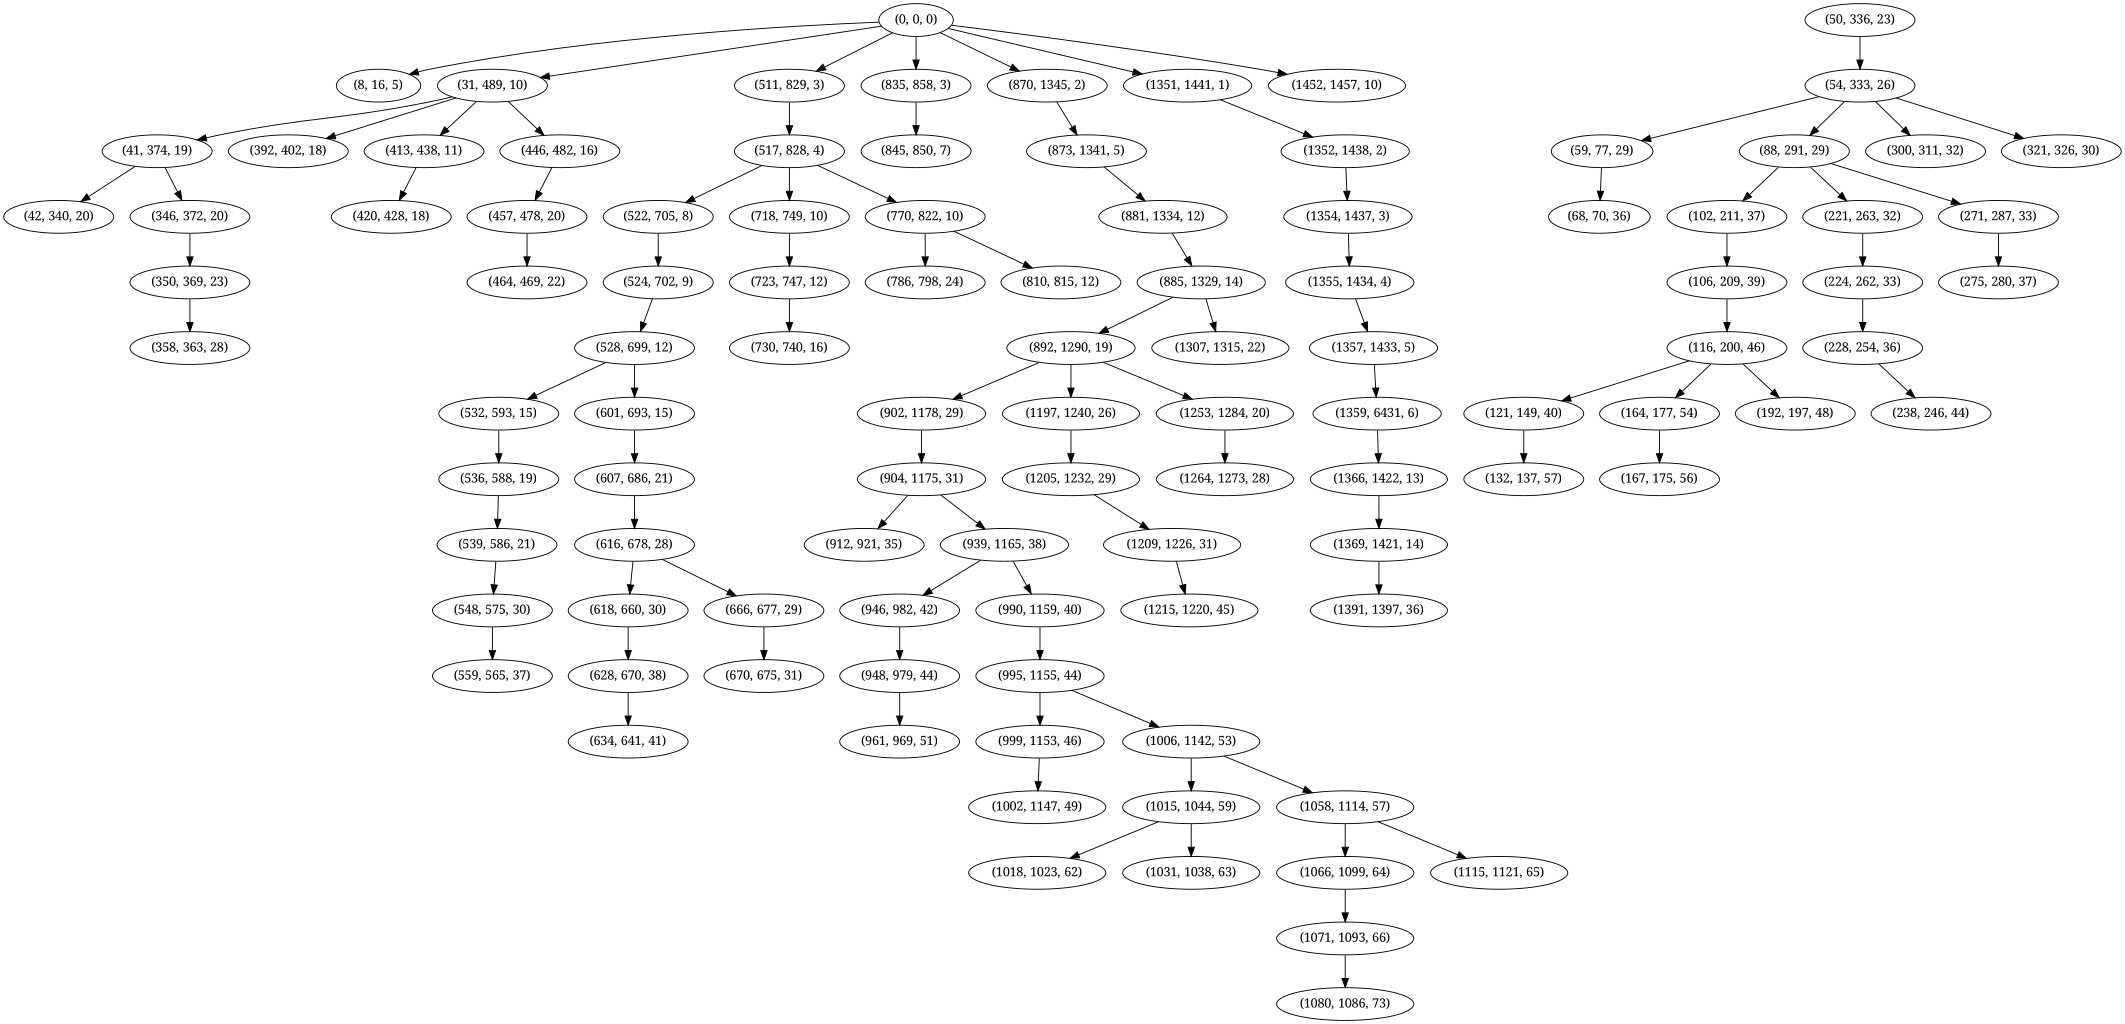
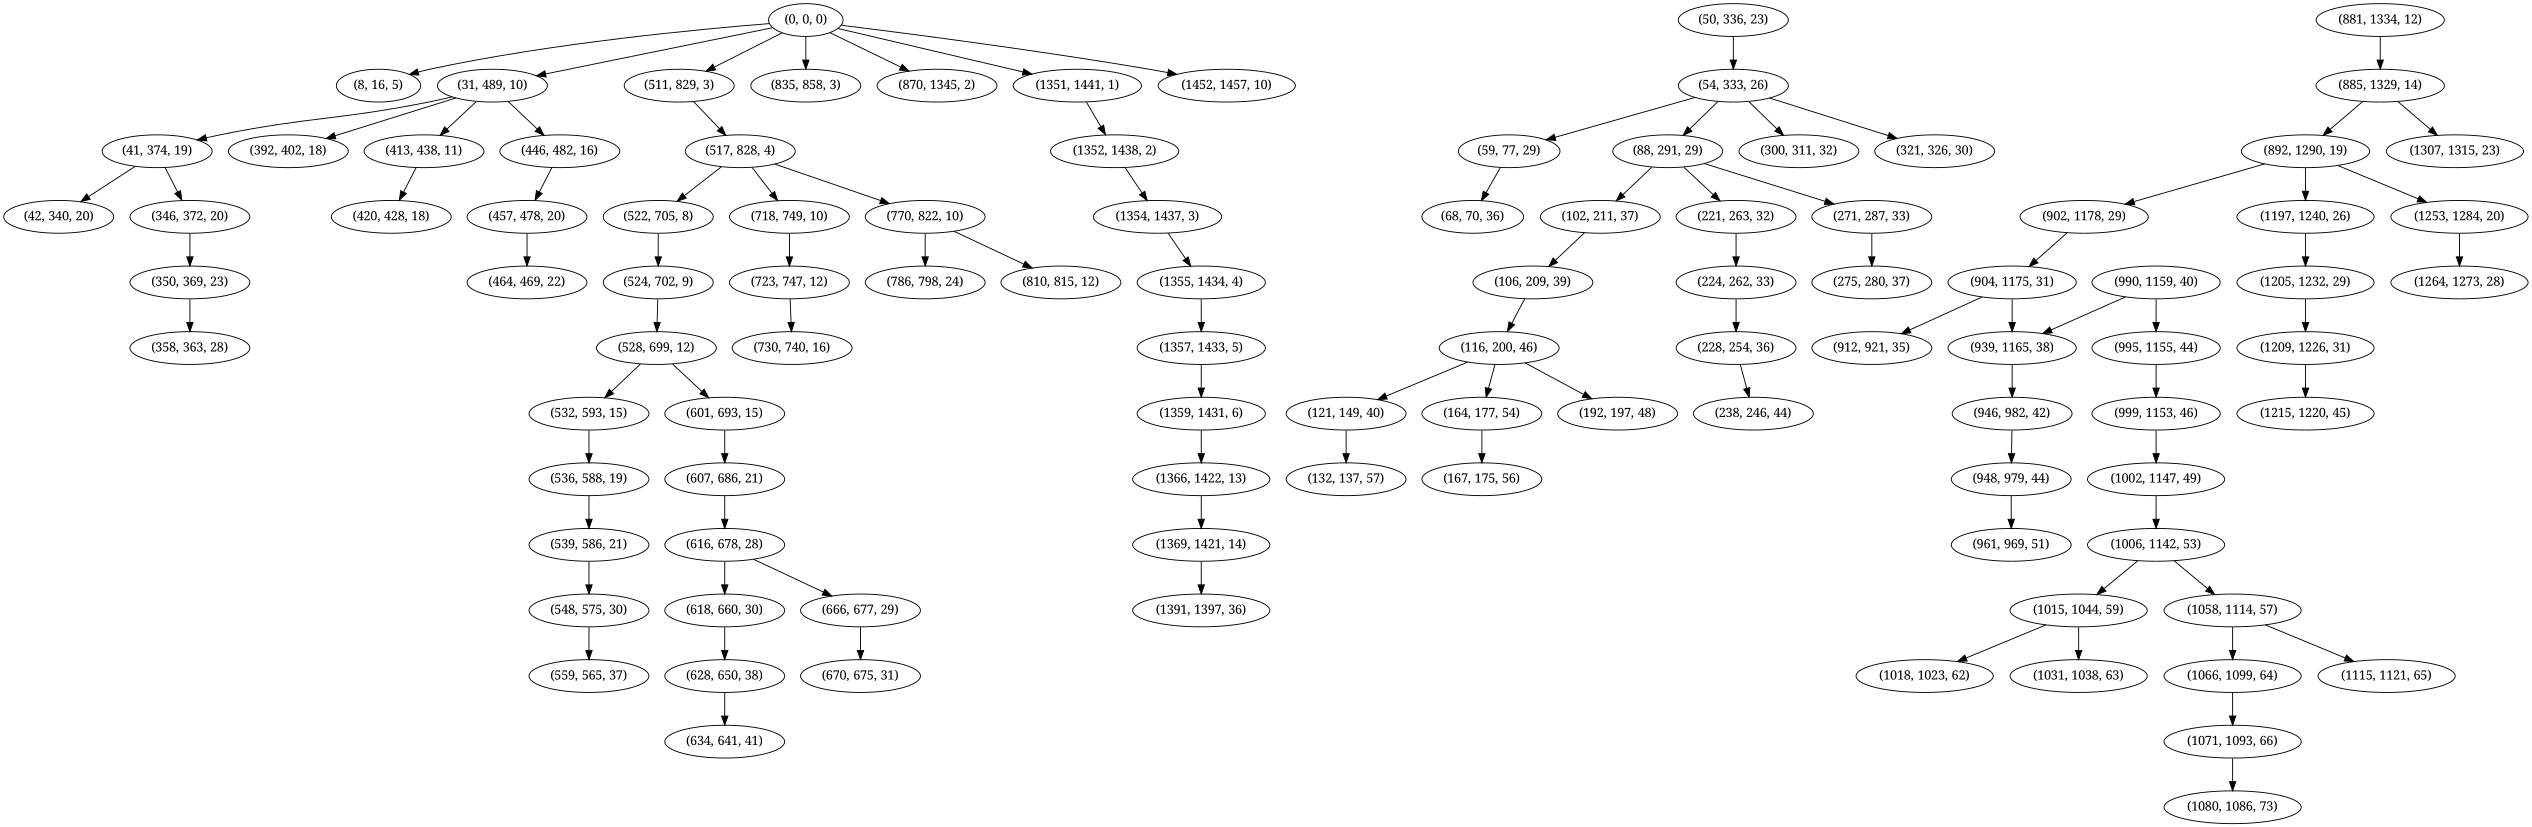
node "(845, 850, 7)": removed
node "(873, 1341, 5)": removed
node "(1307, 1315, 22)": label "(1307, 1315, 22)" -> "(1307, 1315, 23)"
node "(1359, 6431, 6)": label "(1359, 6431, 6)" -> "(1359, 1431, 6)"
edge "(939, 1165, 38)" -> "(990, 1159, 40)": reversed
node "(628, 670, 38)": label "(628, 670, 38)" -> "(628, 650, 38)"
edge "(995, 1155, 44)" -> "(1006, 1142, 53)": now "(1002, 1147, 49)" -> "(1006, 1142, 53)"
